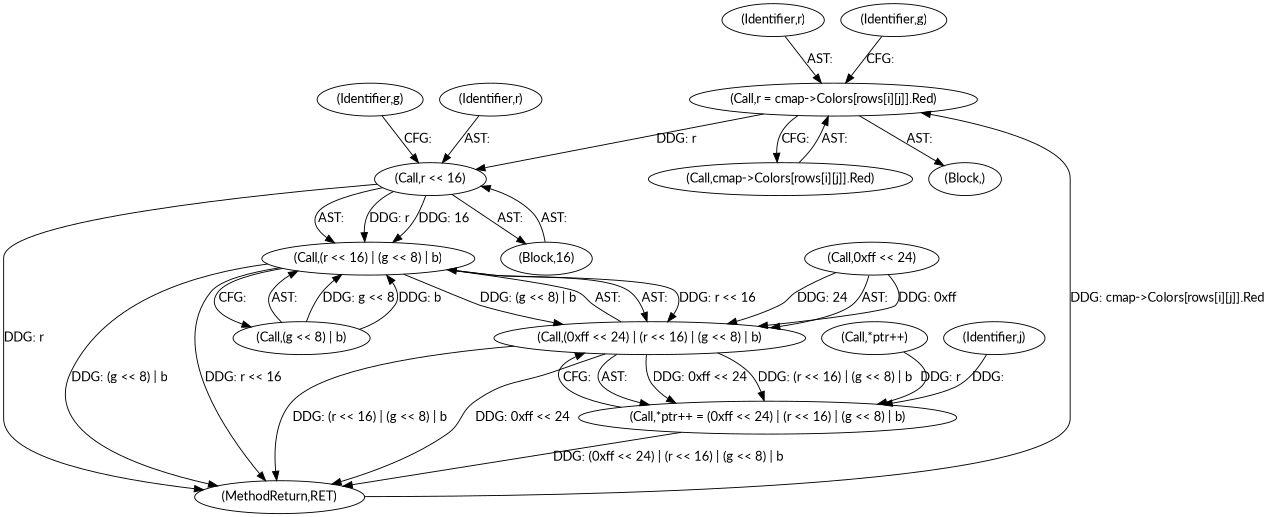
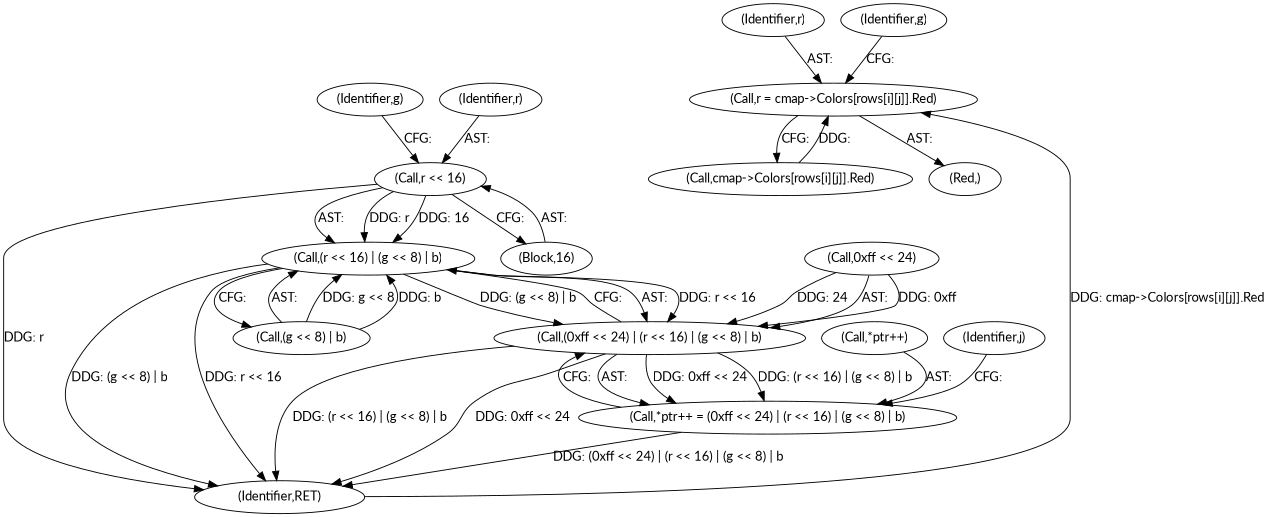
edge "(Call,cmap->Colors[rows[i][j]].Red)" -> "(Call,r = cmap->Colors[rows[i][j]].Red)": label "AST: " -> "DDG: "
edge "(Call,r = cmap->Colors[rows[i][j]].Red)" -> "(Call,r << 16)": removed, label "DDG: r"
node "(Block,)": label "(Block,)" -> "(Red,)"
edge "(Call,r << 16)" -> "(Block,16)": label "AST: " -> "CFG: "
edge "(Call,(0xff << 24) | (r << 16) | (g << 8) | b)" -> "(Call,(r << 16) | (g << 8) | b)": label "AST: " -> "CFG: "
edge "(Call,*ptr++)" -> "(Call,*ptr++ = (0xff << 24) | (r << 16) | (g << 8) | b)": label "DDG: r" -> "AST: "
edge "(Identifier,j)" -> "(Call,*ptr++ = (0xff << 24) | (r << 16) | (g << 8) | b)": label "DDG: " -> "CFG: "
node "(MethodReturn,RET)": label "(MethodReturn,RET)" -> "(Identifier,RET)"
